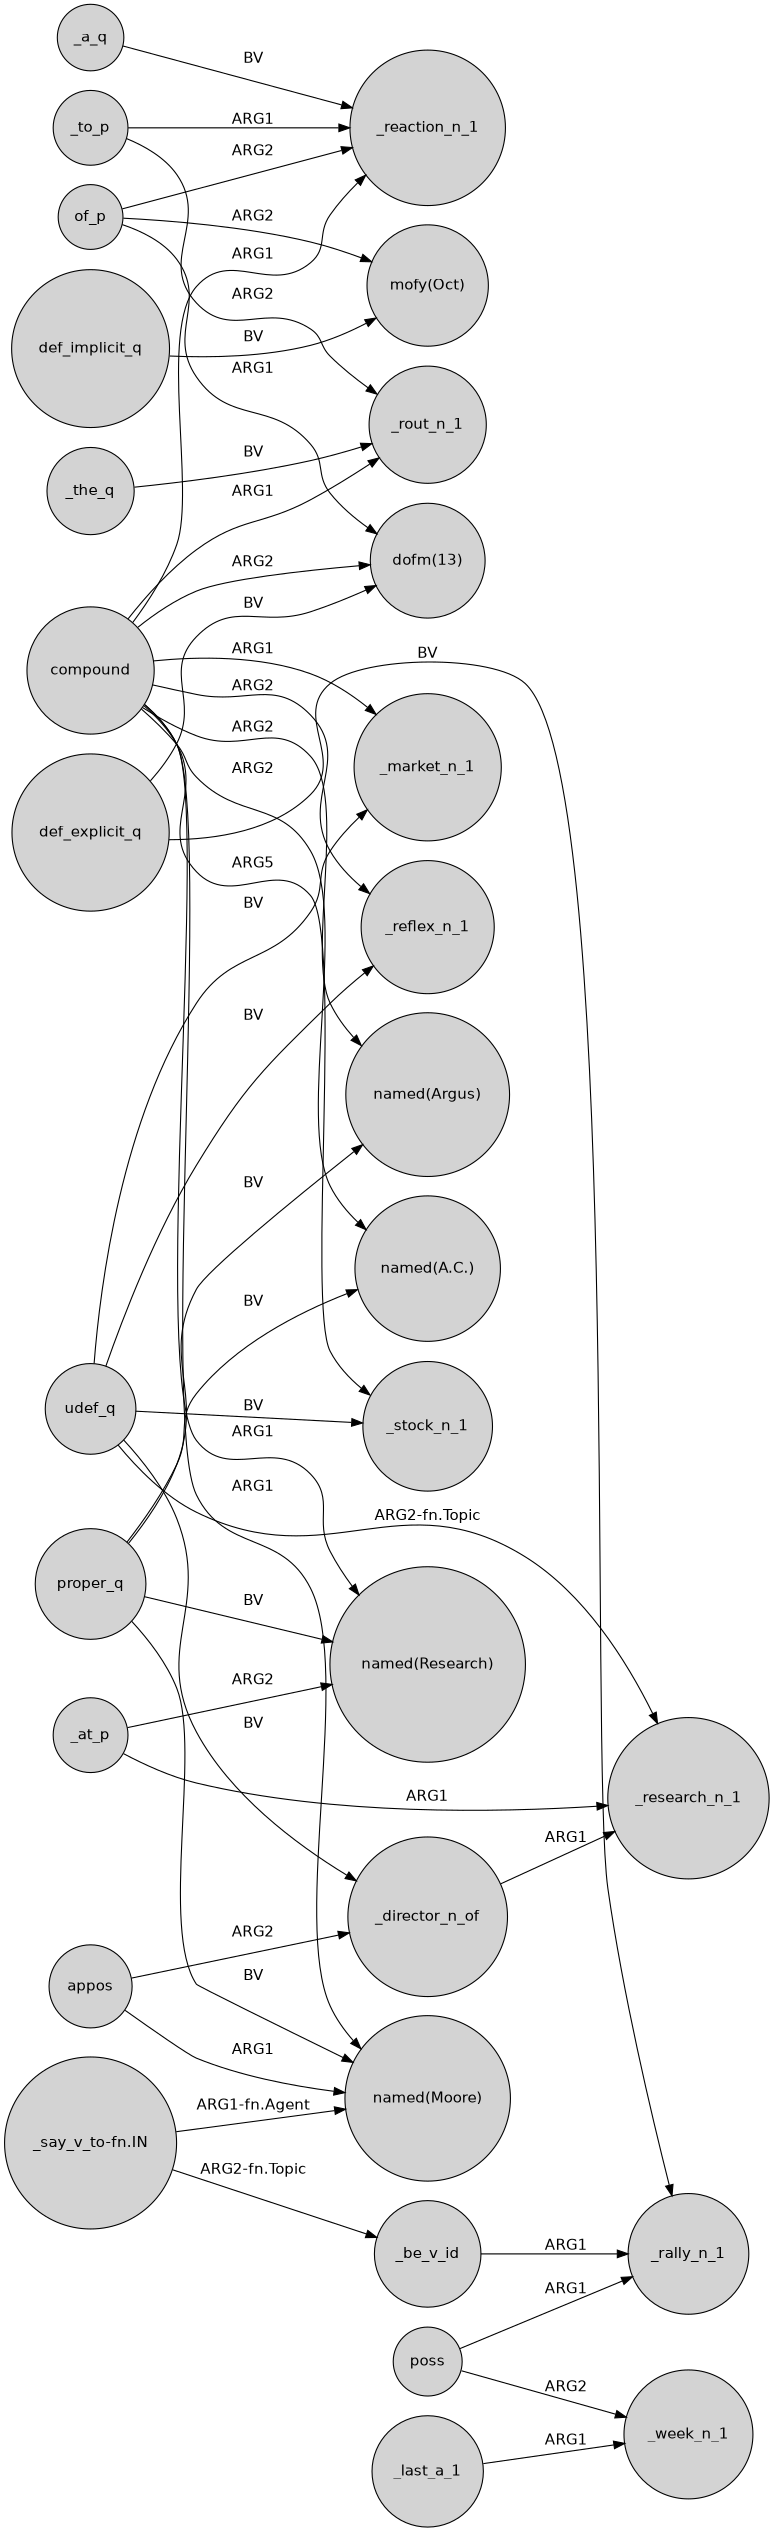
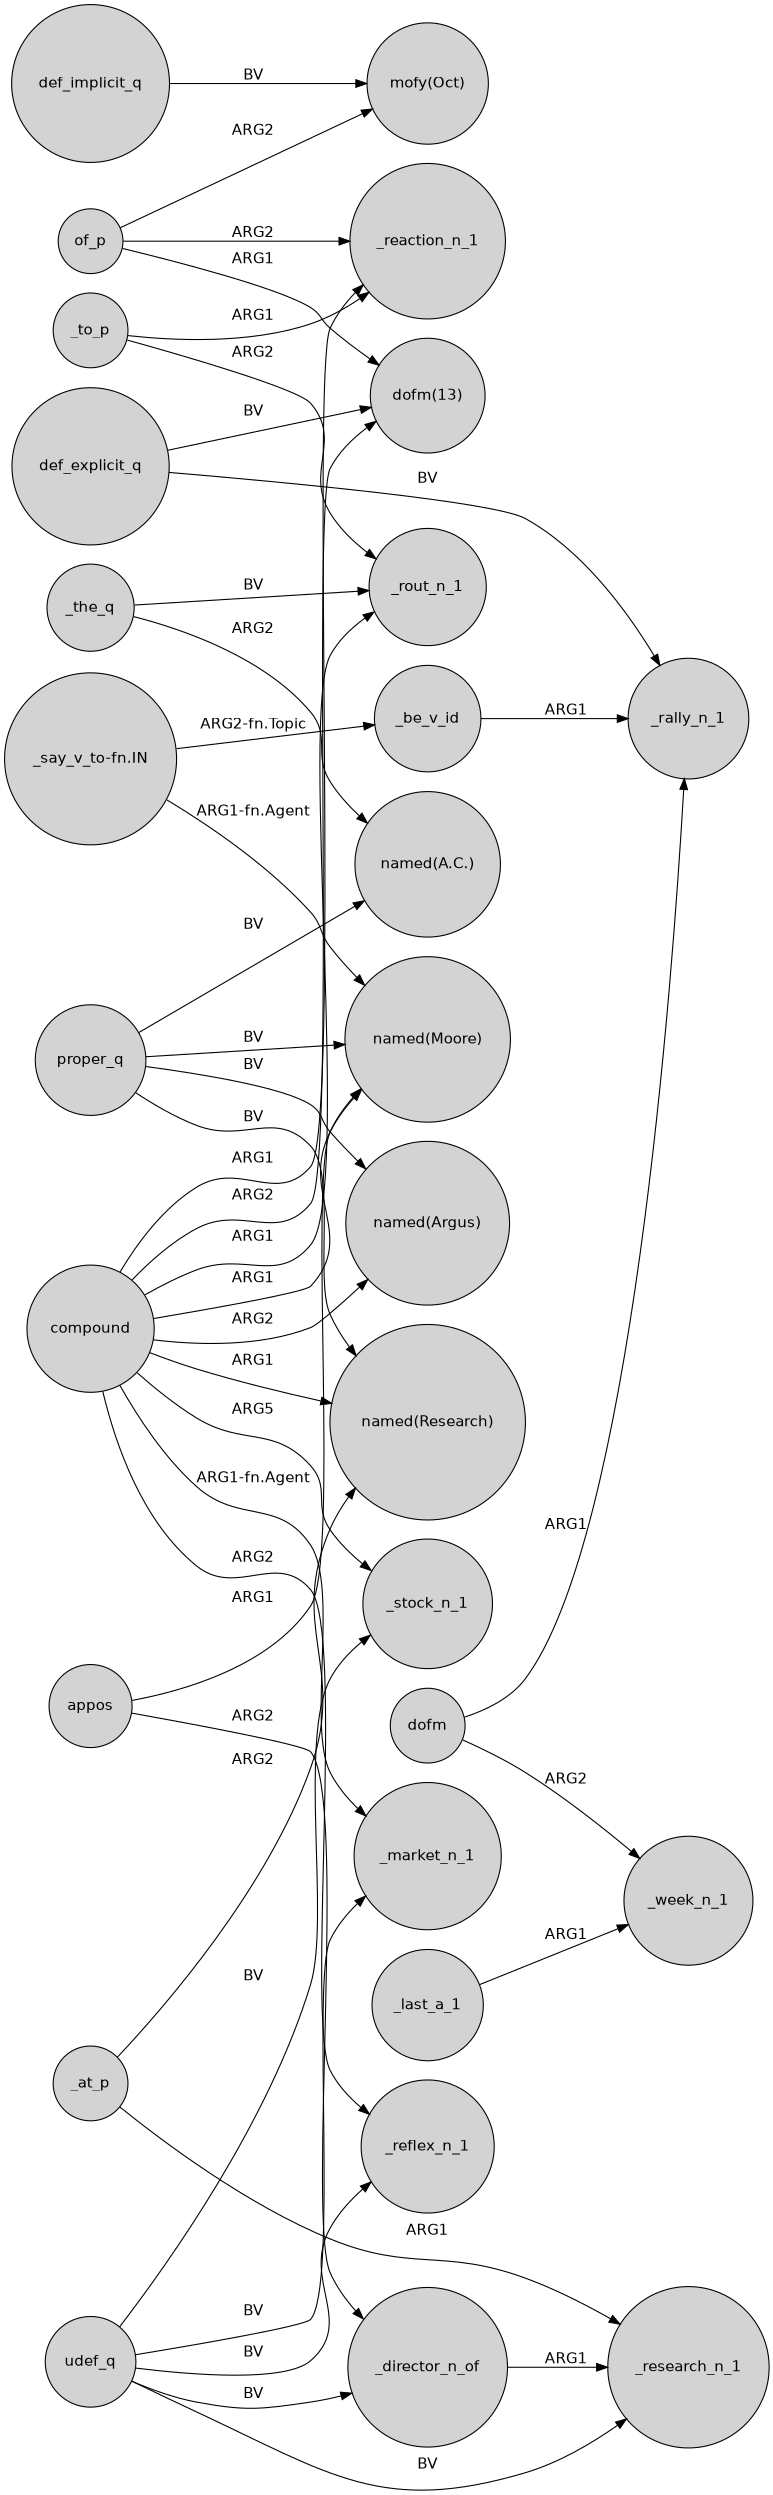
node "_a_q": removed
edge "compound" -> "_market_n_1": label "ARG1" -> "ARG1-fn.Agent"
edge "compound" -> "named(A.C.)": now "_the_q" -> "named(A.C.)"
edge "udef_q" -> "_research_n_1": label "ARG2-fn.Topic" -> "BV"
node "poss": label "poss" -> "dofm"
